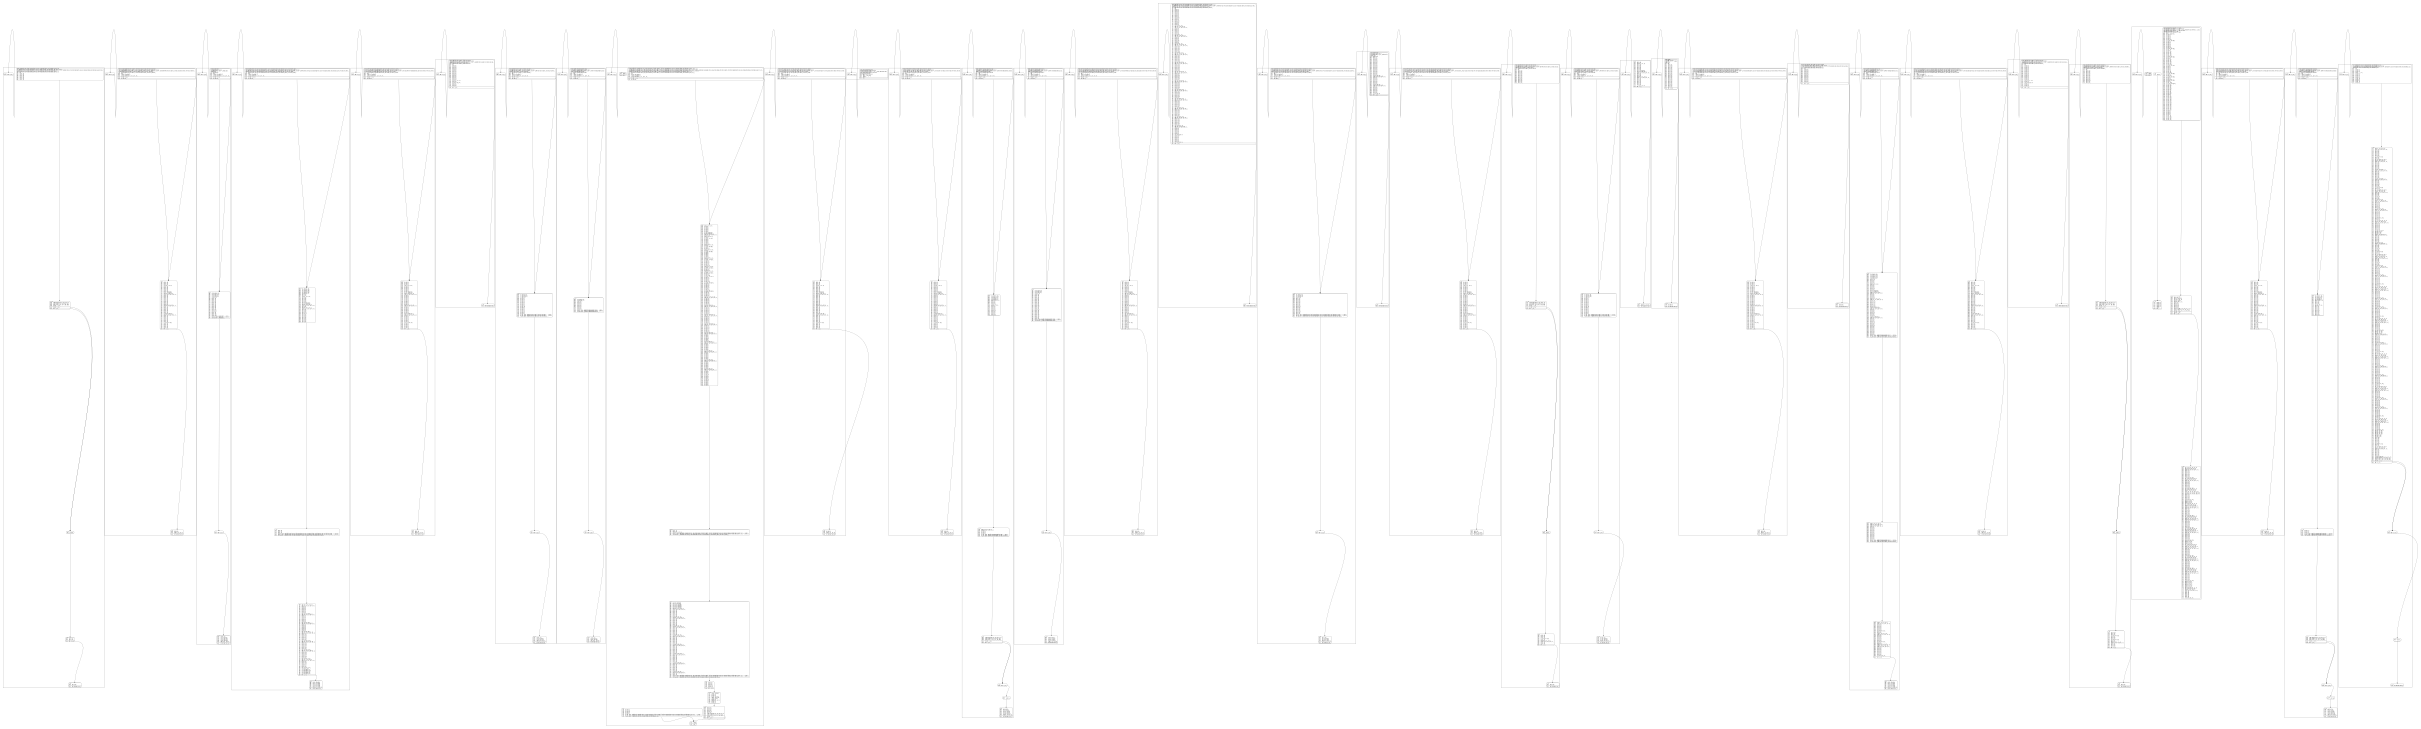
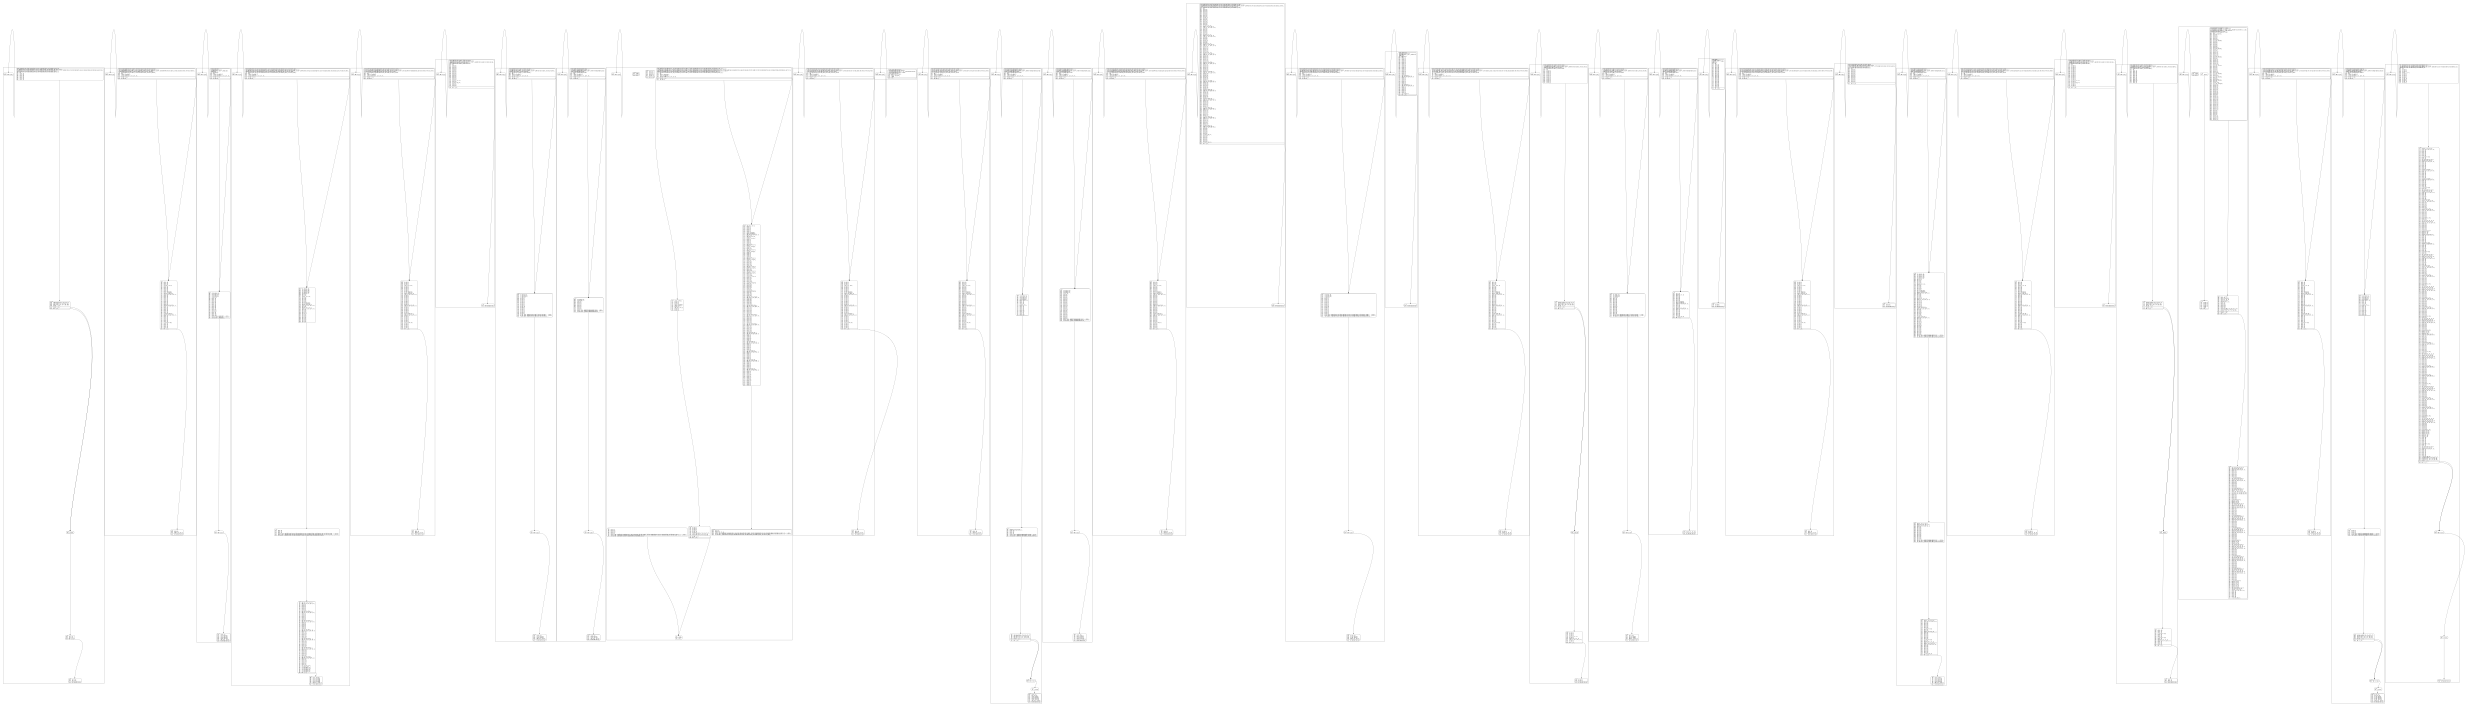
node ".global_ZN4RAJA17TypedRangeSegmentIllED1Ev": added
node ".L_4:": removed
